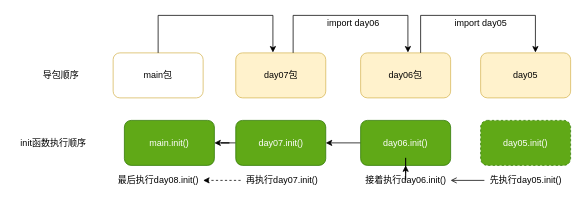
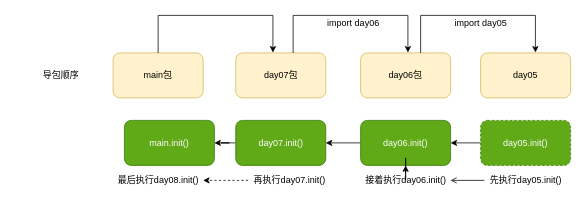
node "main包": fillcolor #ffffff -> #fff2cc
node "init函数执行顺序": removed
edge "day05.init()" -> "day06.init()": added
node "再执行day07.init()": moved (282, 180) -> (289, 180)
